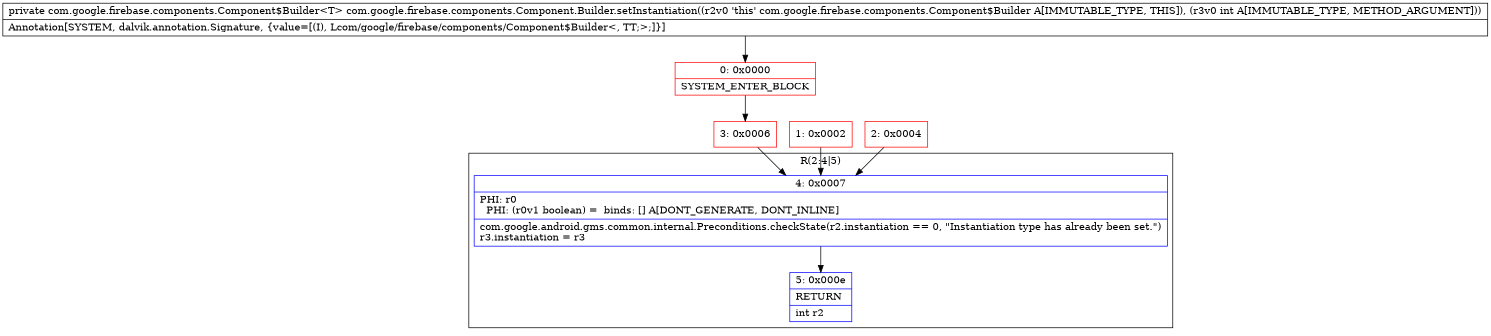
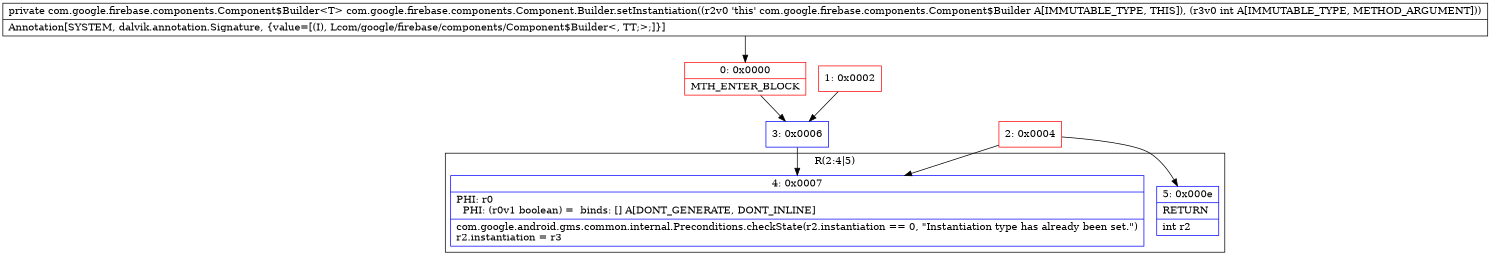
node "0: 0x0000": text "SYSTEM_ENTER_BLOCK" -> "MTH_ENTER_BLOCK"
node "3: 0x0006": color red -> blue
edge "1: 0x0002" -> "4: 0x0007": now "1: 0x0002" -> "3: 0x0006"
node "4: 0x0007": text "r3.instantiation = r3" -> "r2.instantiation = r3"
edge "4: 0x0007" -> "5: 0x000e": now "2: 0x0004" -> "5: 0x000e"
